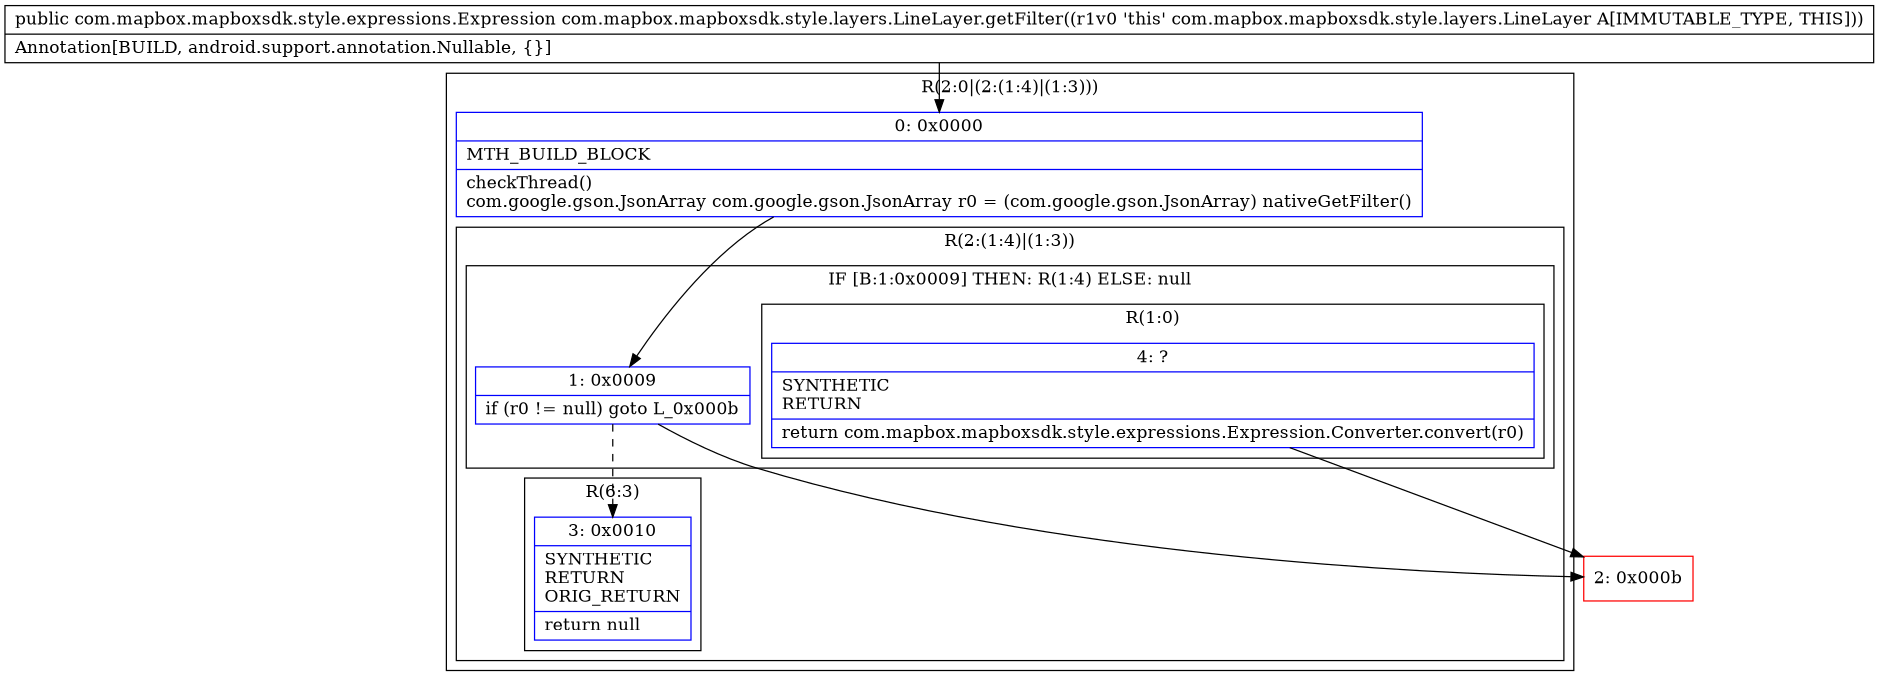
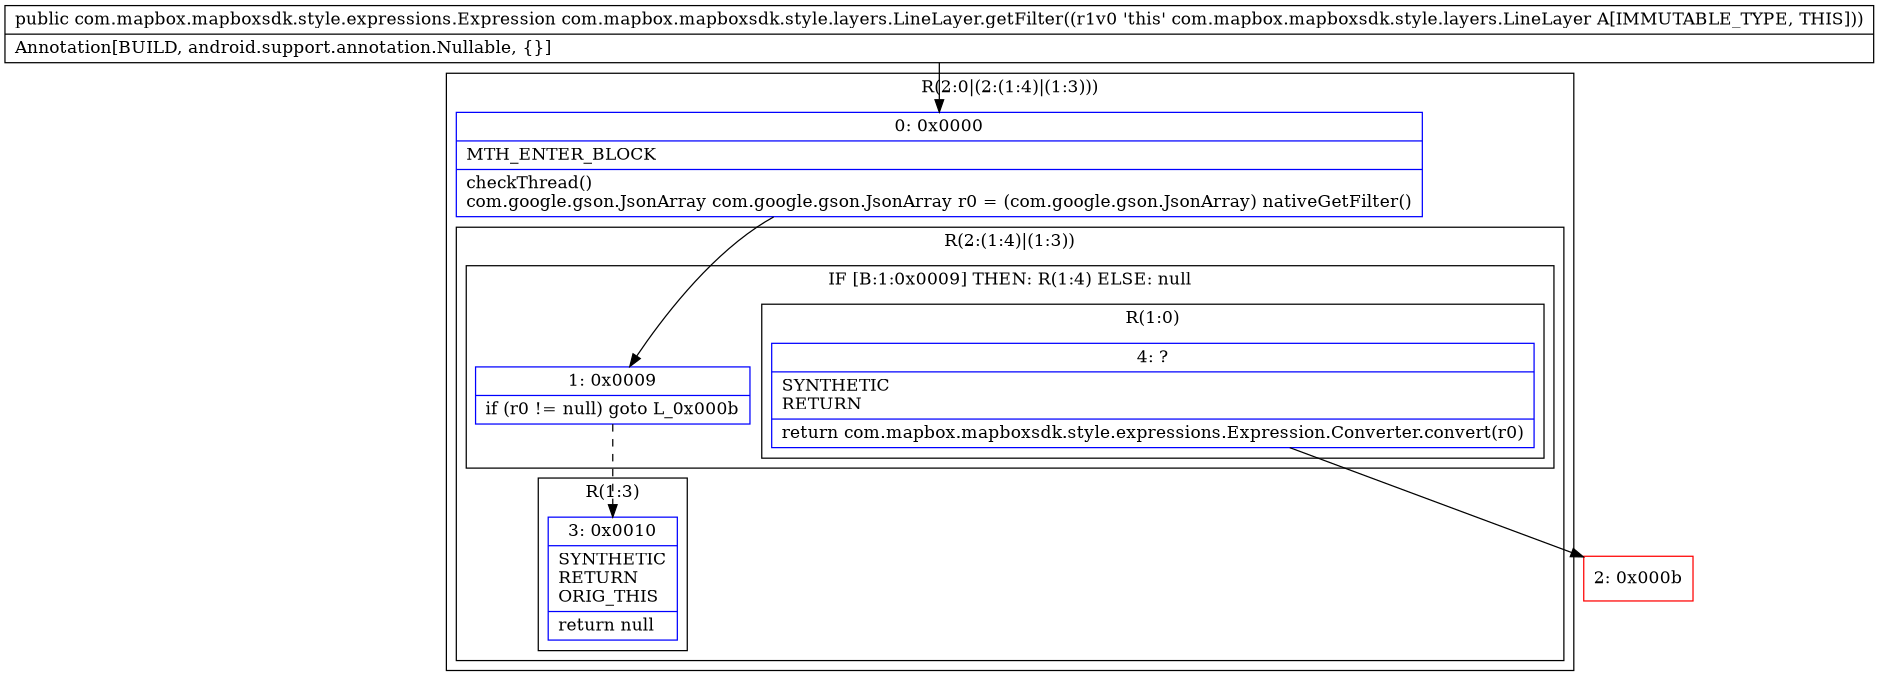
node "0: 0x0000": text "MTH_BUILD_BLOCK" -> "MTH_ENTER_BLOCK"
cluster "R(6:3)": label "R(6:3)" -> "R(1:3)"
edge "1: 0x0009" -> "2: 0x000b": removed
node "3: 0x0010": text "ORIG_RETURN" -> "ORIG_THIS"
